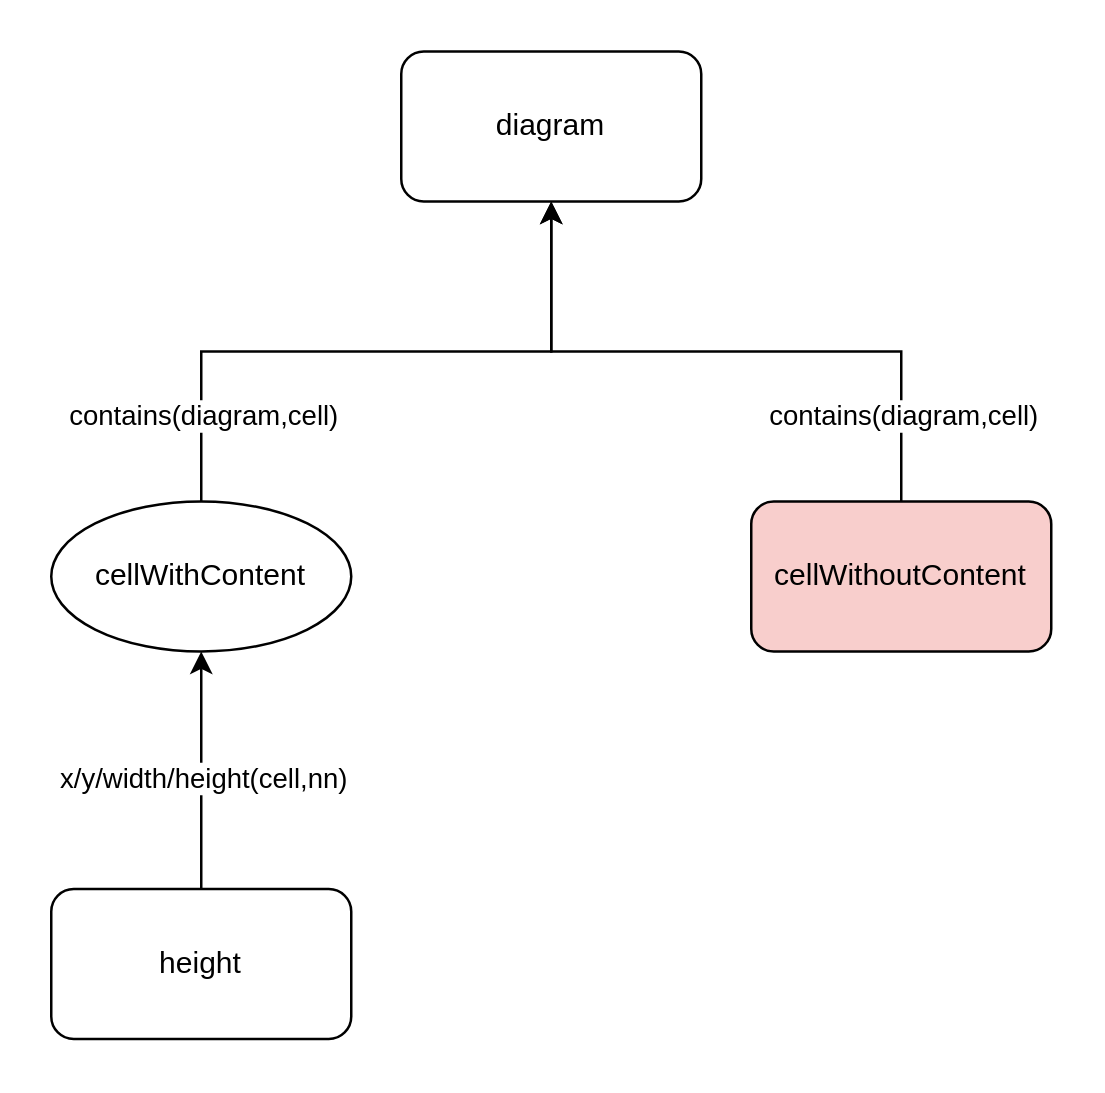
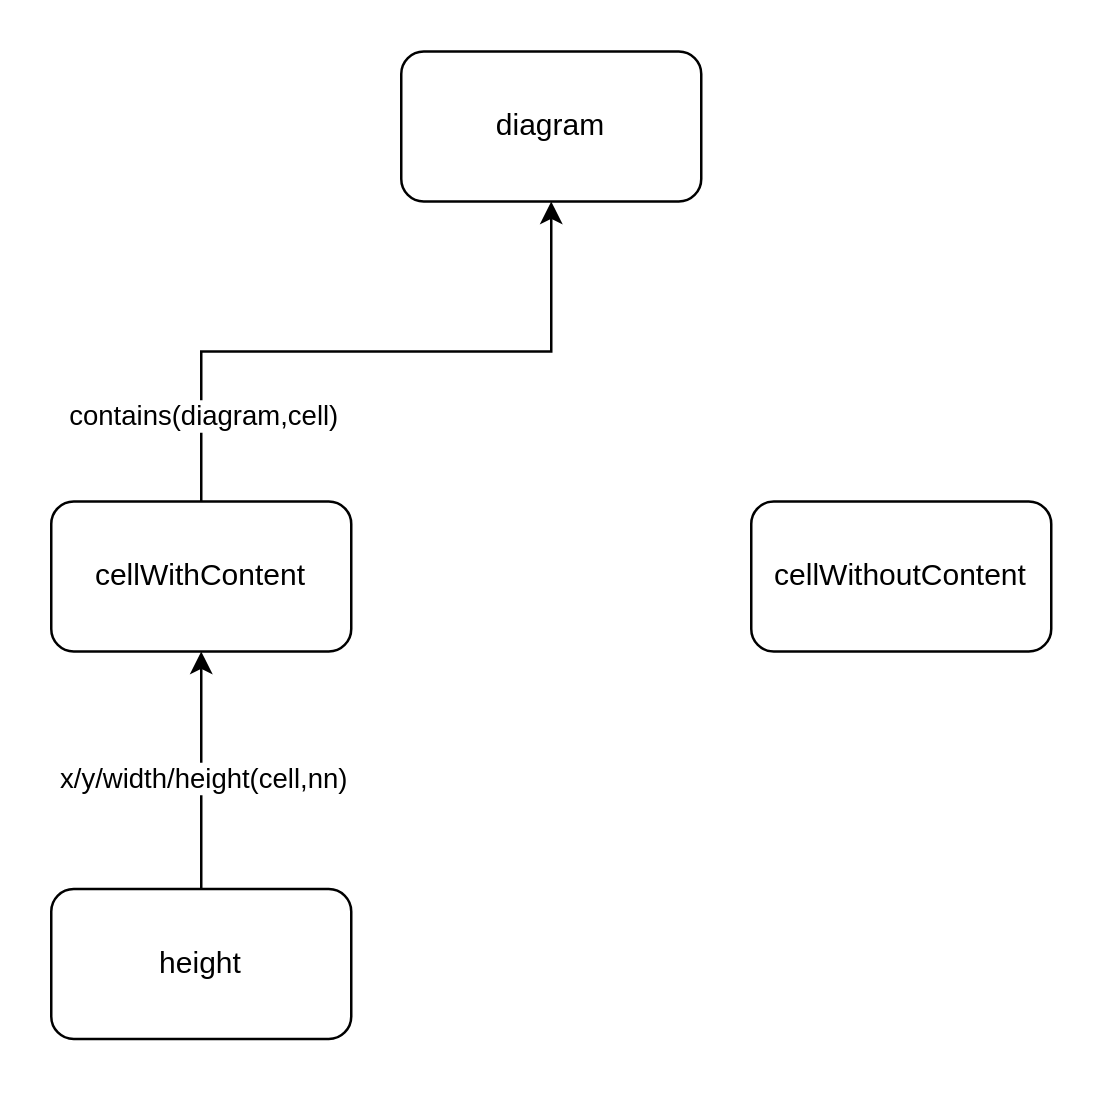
edge "cellWithoutContent" -> "diagram": removed, label "contains(diagram,cell)"
node "cellWithContent": shape ellipse -> rounded rectangle
node "cellWithoutContent": fillcolor #f8cecc -> #ffffff
